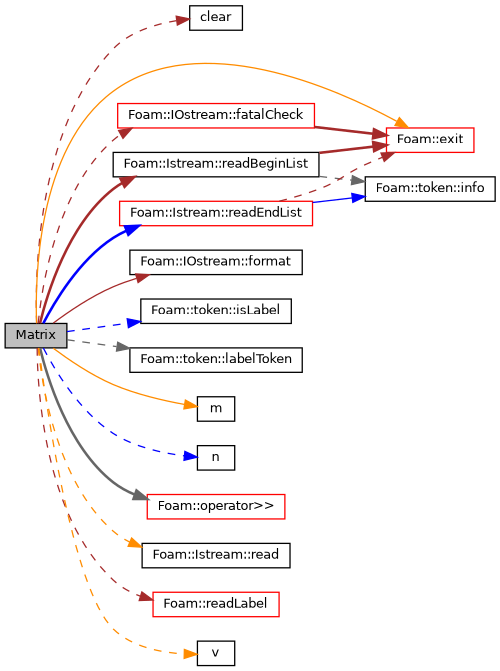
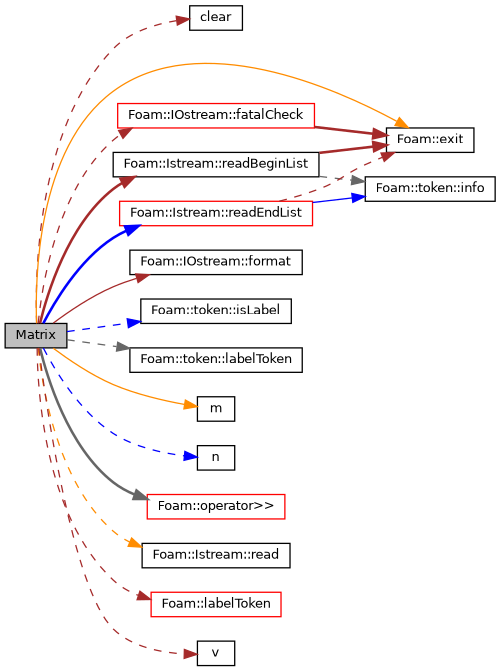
node "Foam::exit": color red -> black
edge "Matrix" -> "v": color darkorange -> brown
node "Foam::readLabel": label "Foam::readLabel" -> "Foam::labelToken"
